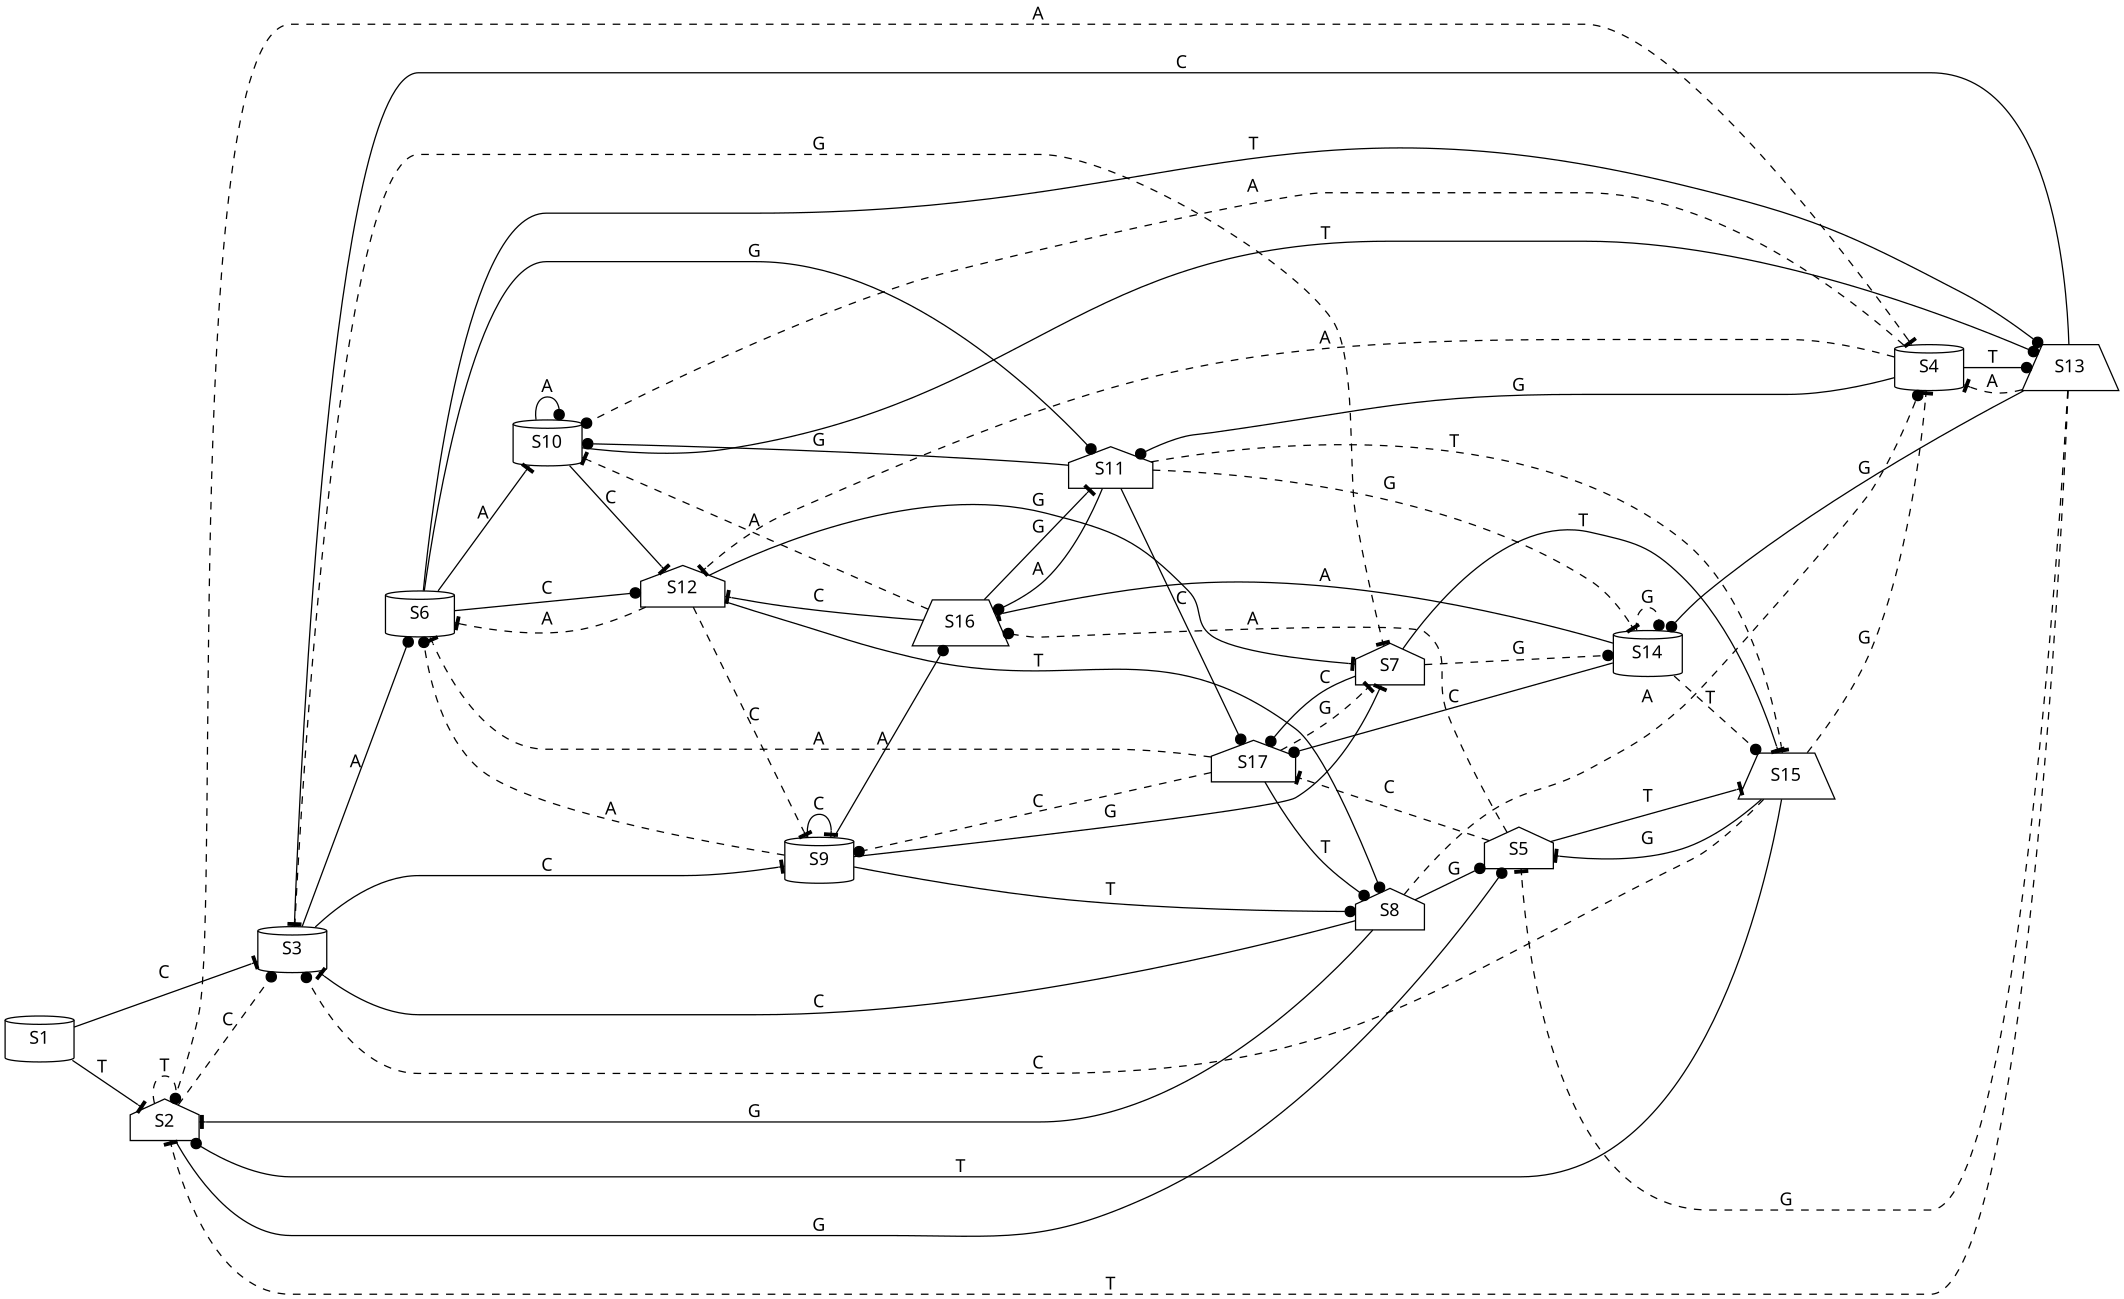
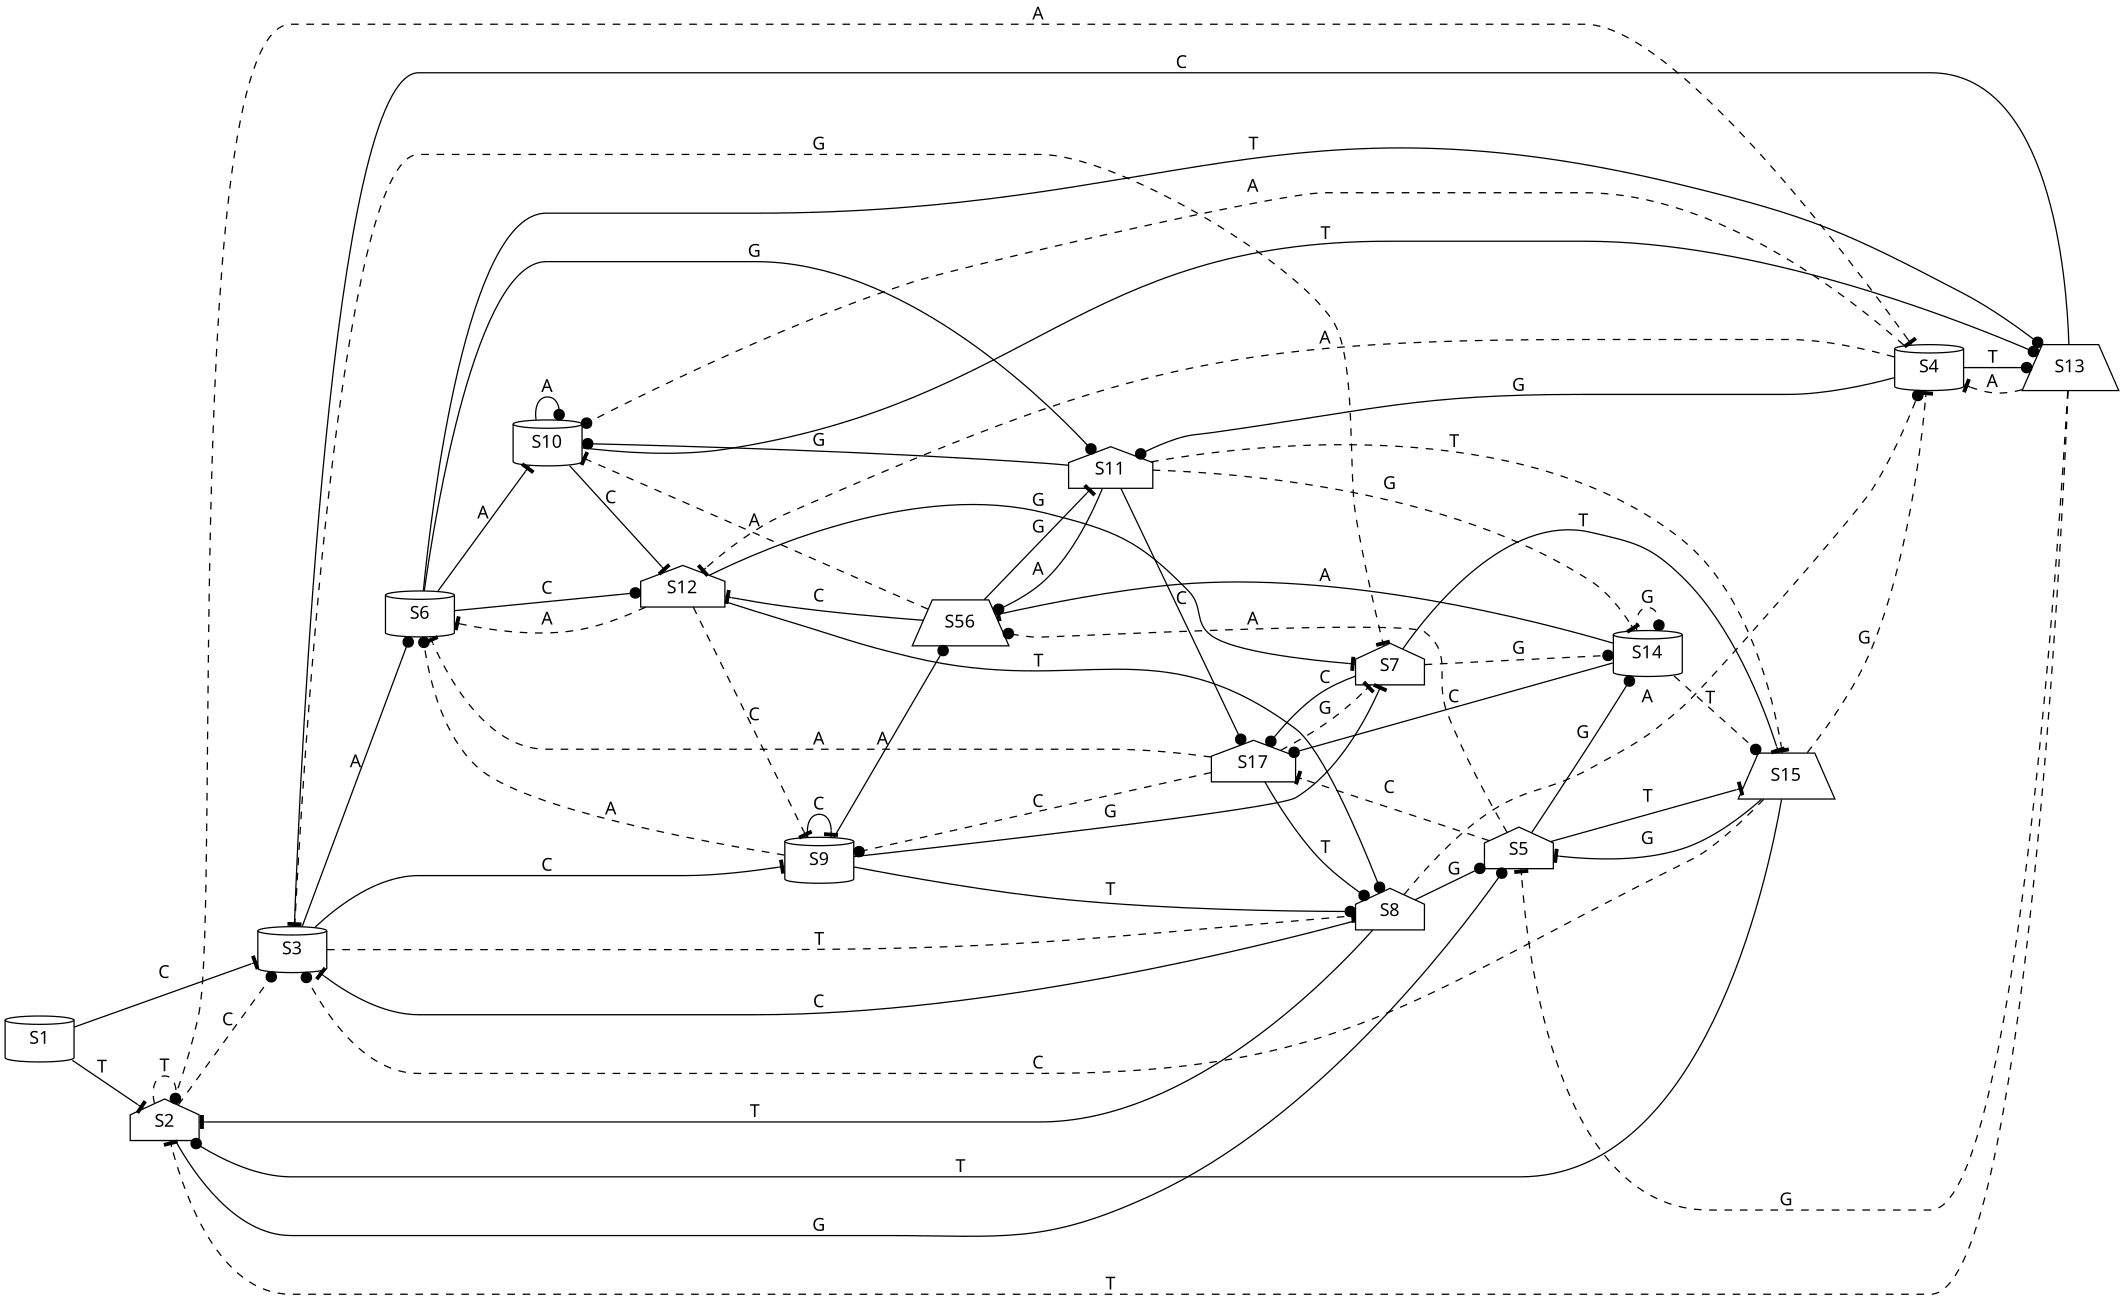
edge "S13" -> "S14": now "S5" -> "S14"
node "S16": label "S16" -> "S56"
edge "S3" -> "S8": added, label "T"
edge "S8" -> "S2": label "G" -> "T"
